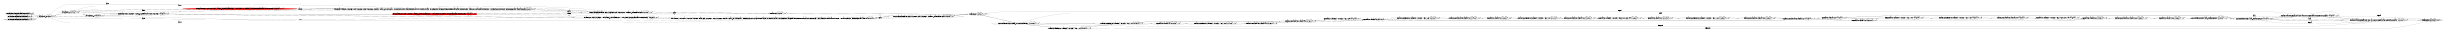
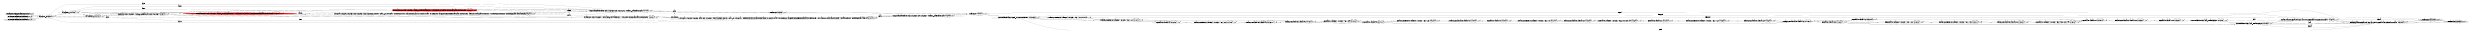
node "testHarness.close()@@@19@@@['1', '0', '1']": added
